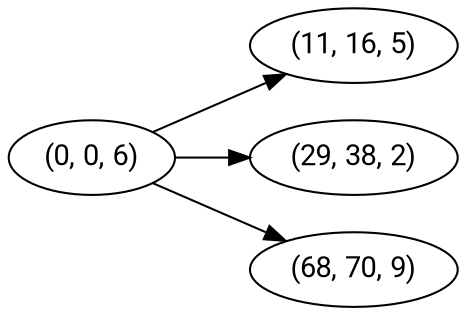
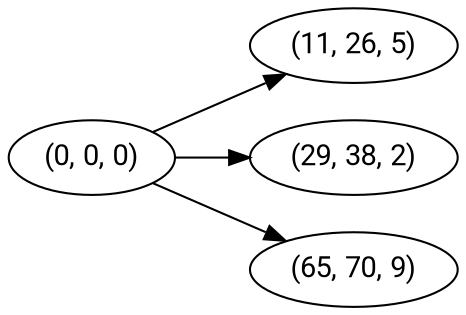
node "(11, 16, 5)": label "(11, 16, 5)" -> "(11, 26, 5)"
node "(0, 0, 6)": label "(0, 0, 6)" -> "(0, 0, 0)"
node "(68, 70, 9)": label "(68, 70, 9)" -> "(65, 70, 9)"
